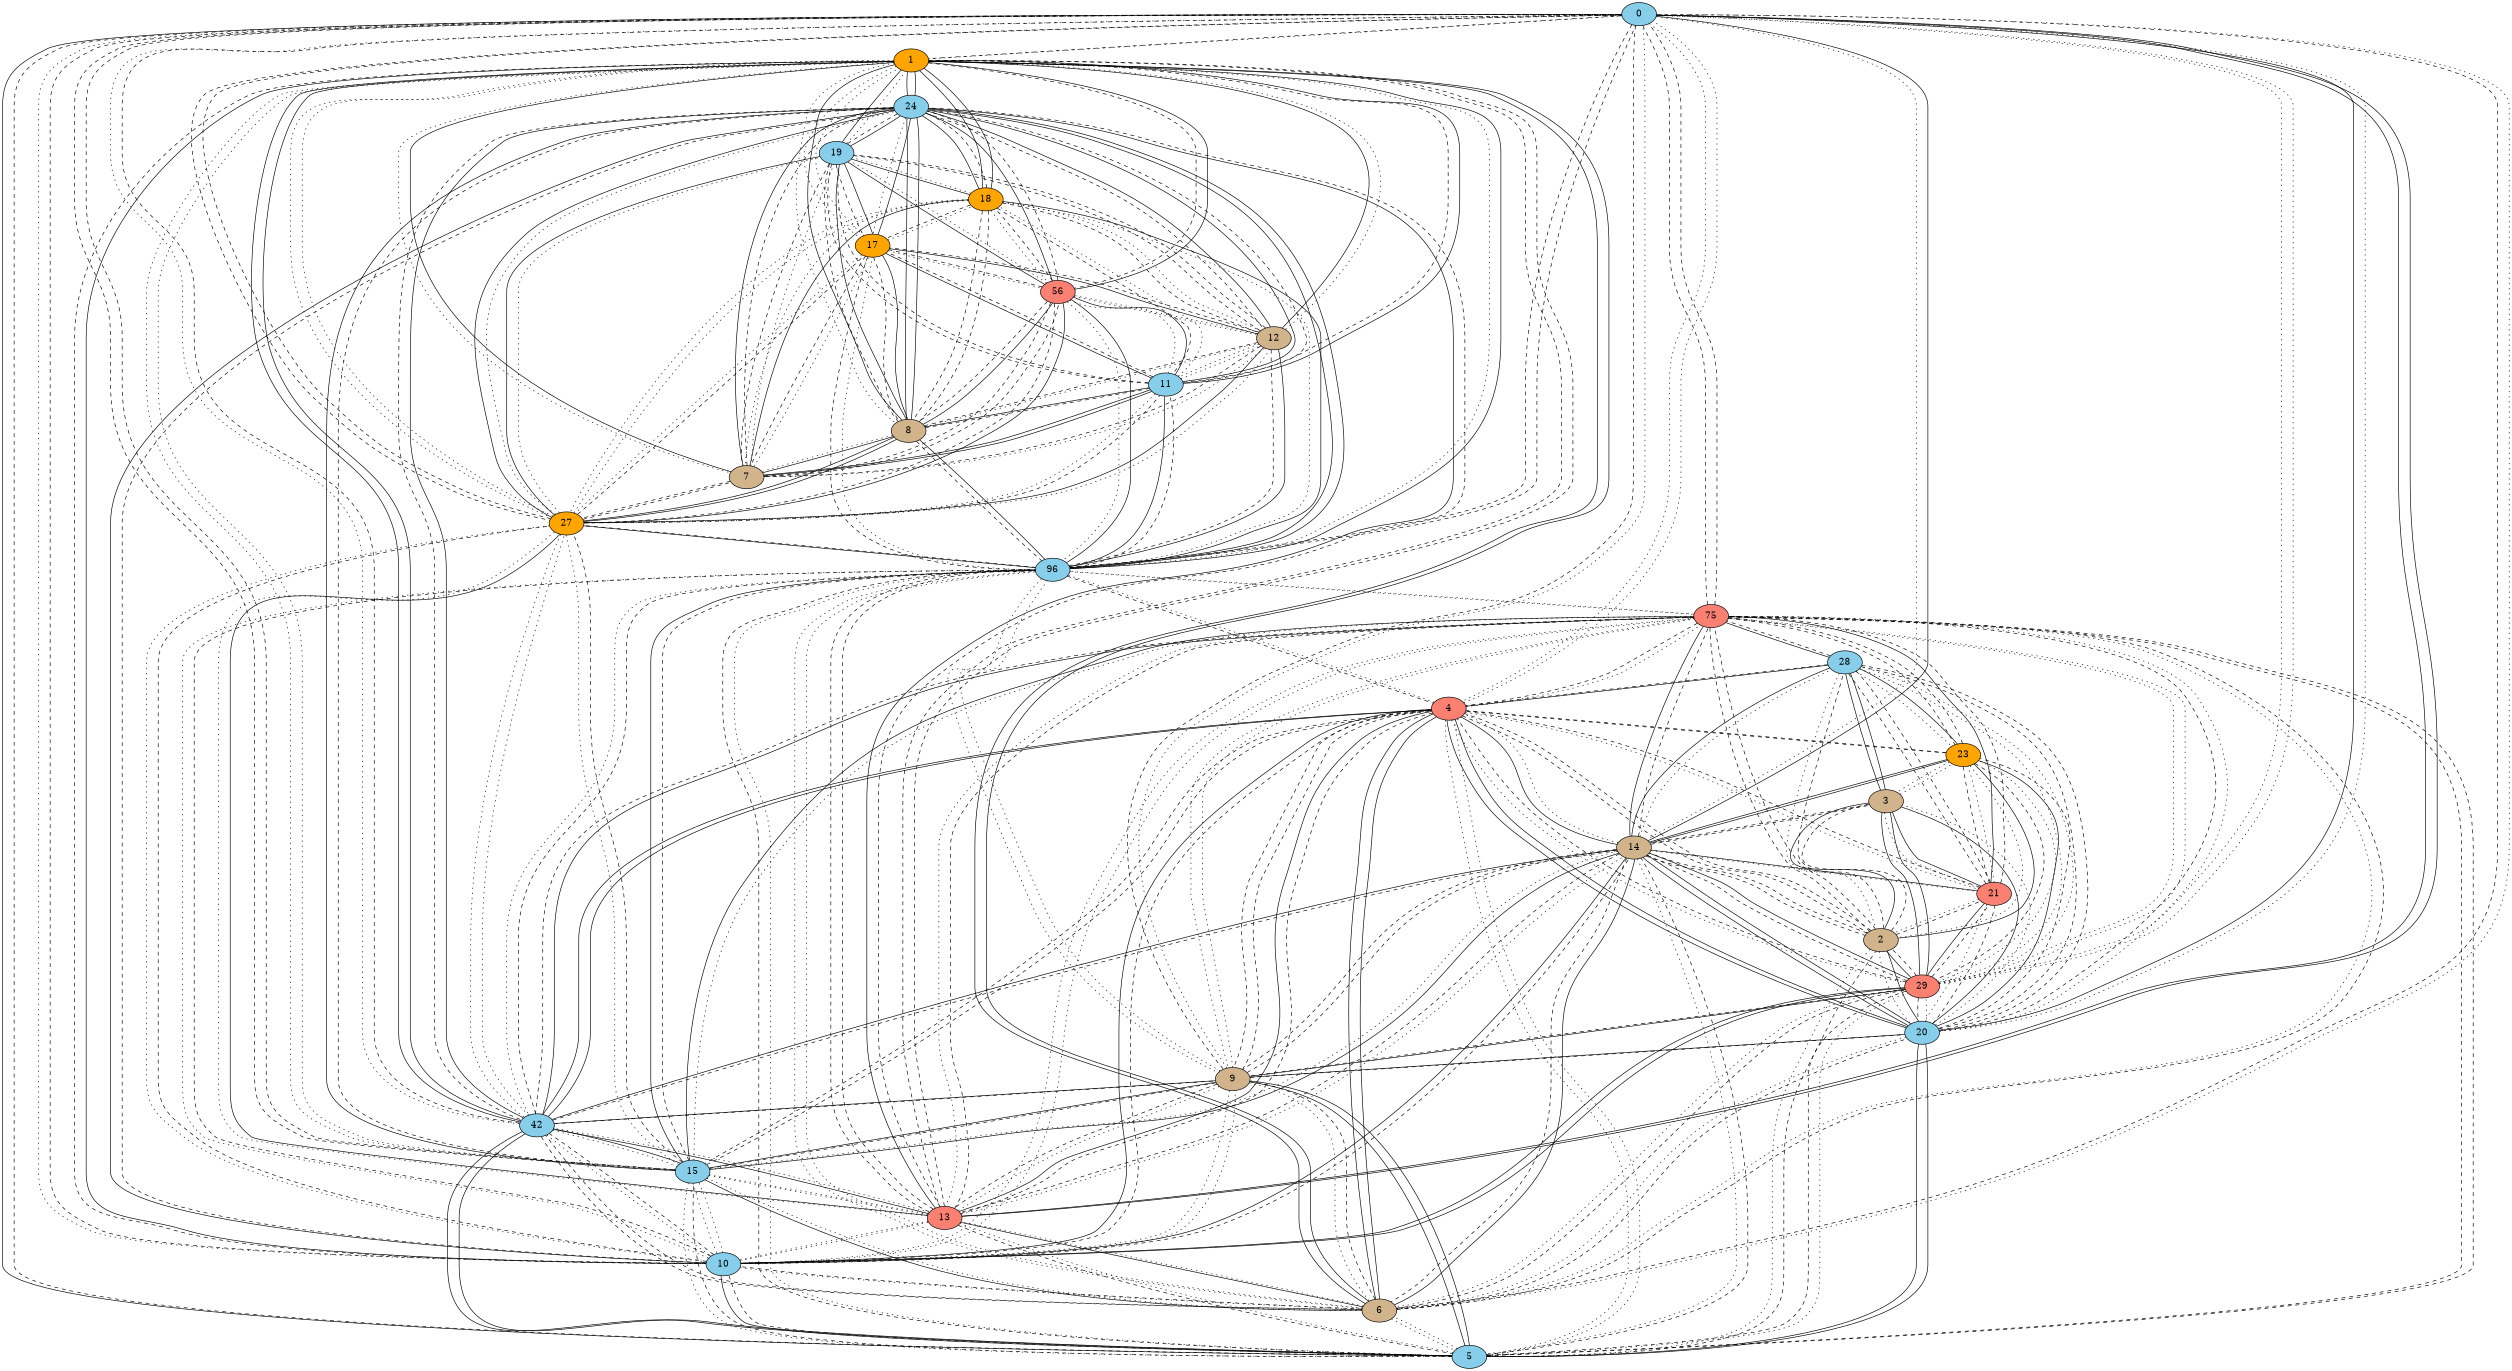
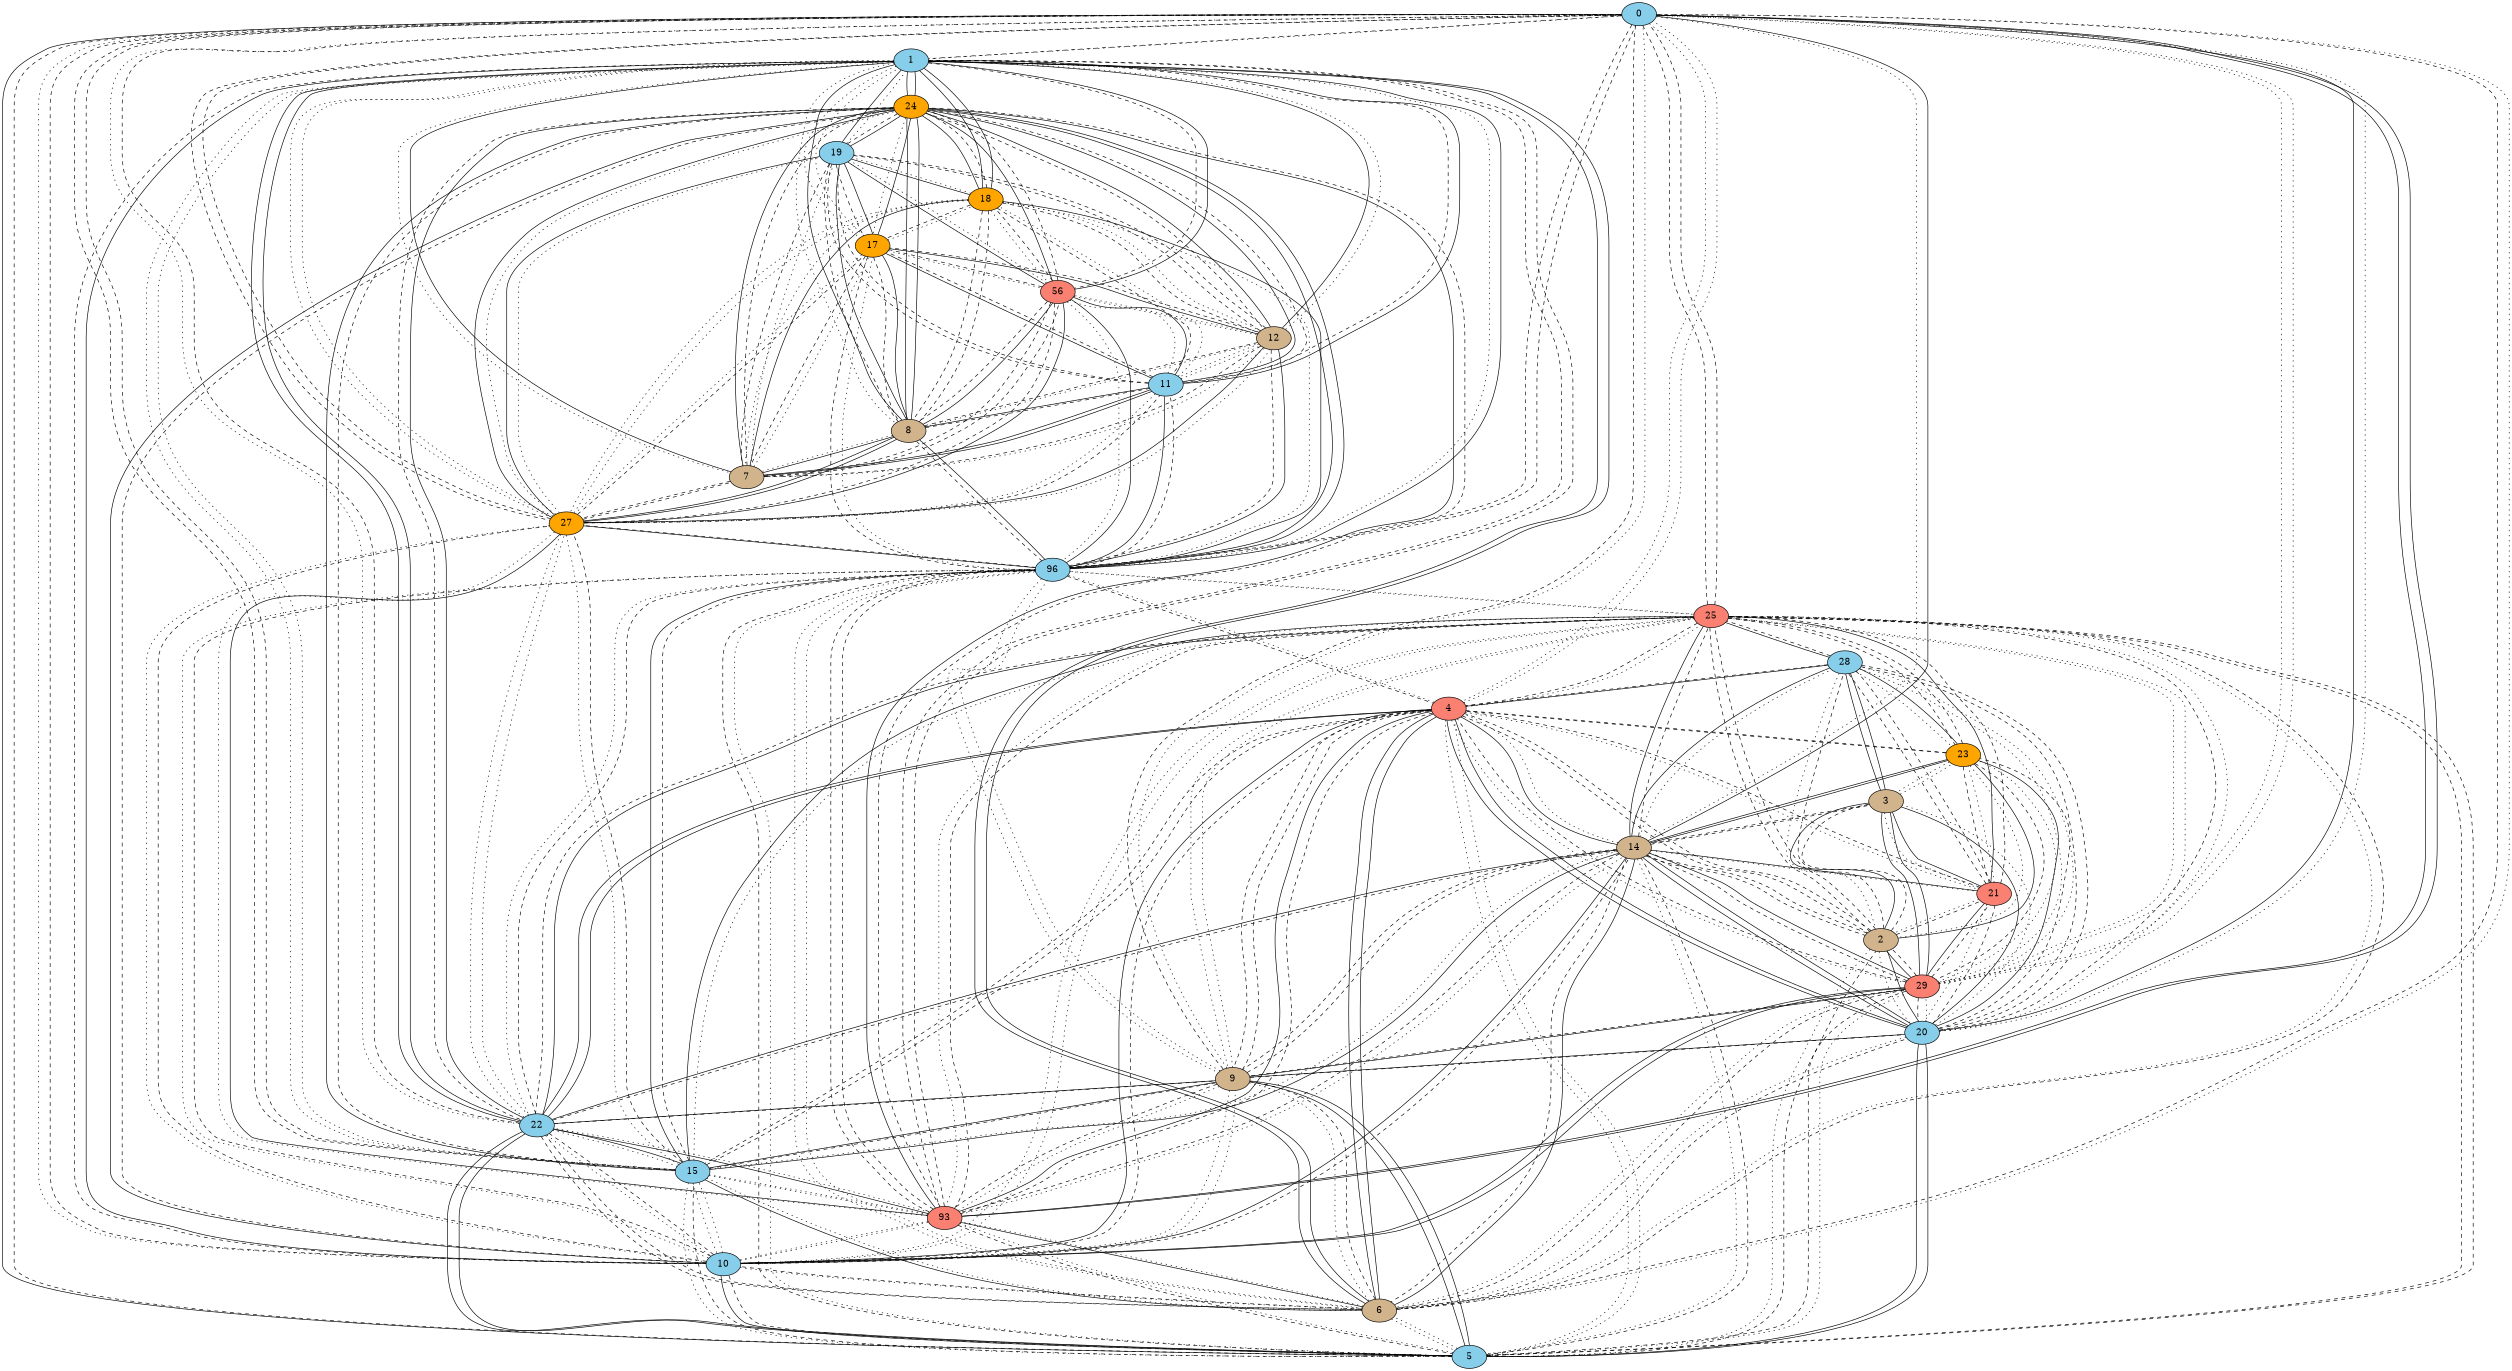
node "1": fillcolor orange -> skyblue
node "24": fillcolor skyblue -> orange
node "75": label "75" -> "25"
node "42": label "42" -> "22"
node "13": label "13" -> "93"
